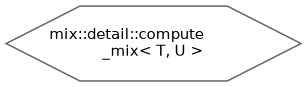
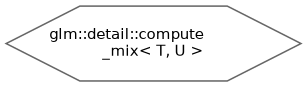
node "mix::detail::compute _mix< T, U >": label "mix::detail::compute _mix< T, U >" -> "glm::detail::compute _mix< T, U >"
